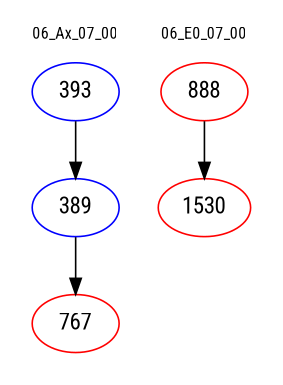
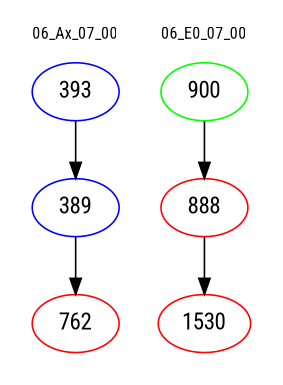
node "900": added
node "767": label "767" -> "762"
